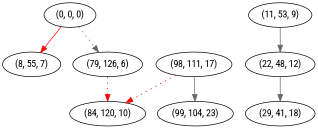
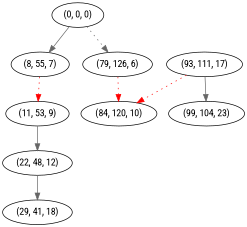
edge "(0, 0, 0)" -> "(8, 55, 7)": color red -> gray40
node "(98, 111, 17)": label "(98, 111, 17)" -> "(93, 111, 17)"
edge "(8, 55, 7)" -> "(11, 53, 9)": added
